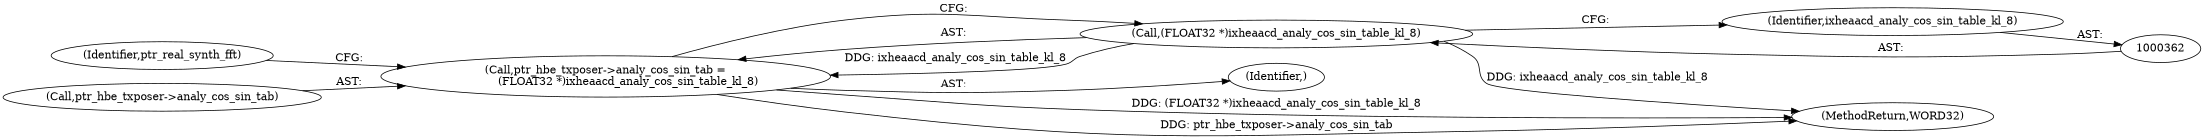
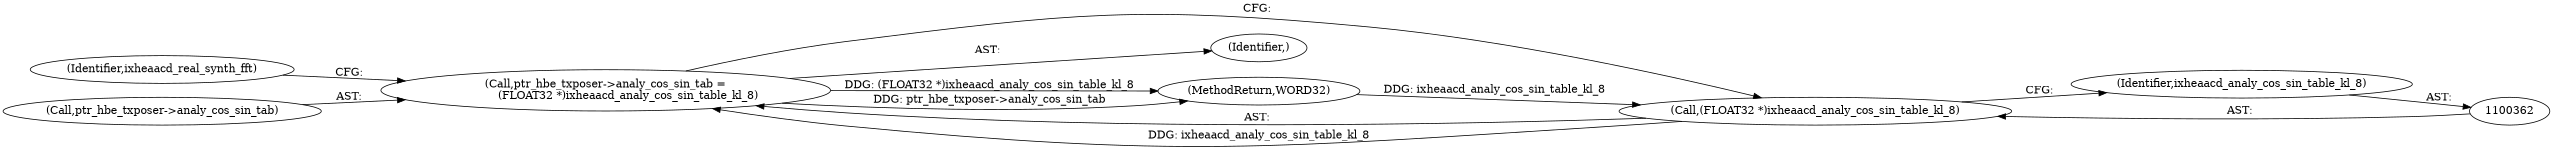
node "1000362": label "1000362" -> "1100362"
node "(Identifier,ptr_real_synth_fft)": label "(Identifier,ptr_real_synth_fft)" -> "(Identifier,ixheaacd_real_synth_fft)"
edge "(Call,(FLOAT32 *)ixheaacd_analy_cos_sin_table_kl_8)" -> "(MethodReturn,WORD32)": reversed
